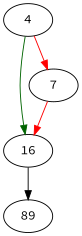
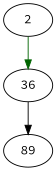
node "4": label "4" -> "2"
node "7": removed
node "16": label "16" -> "36"
